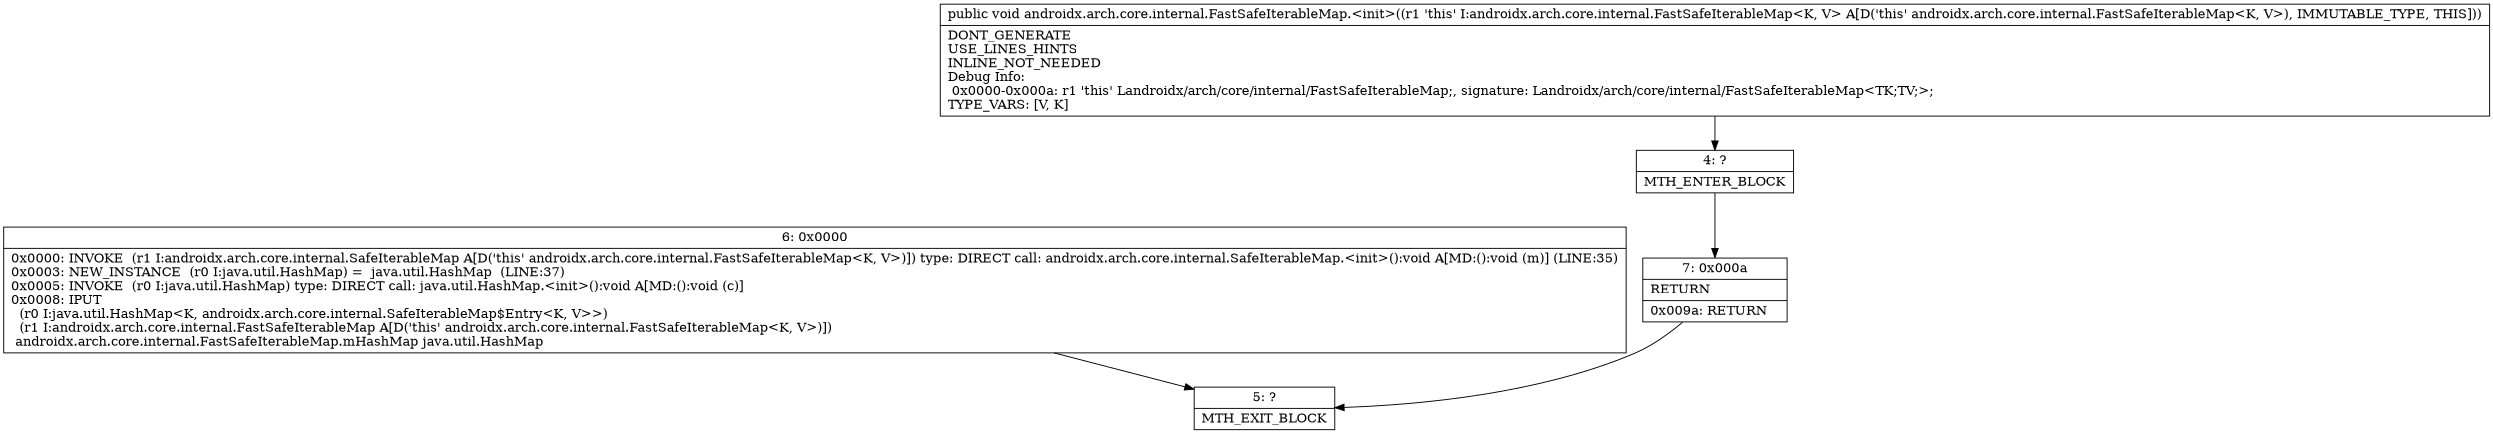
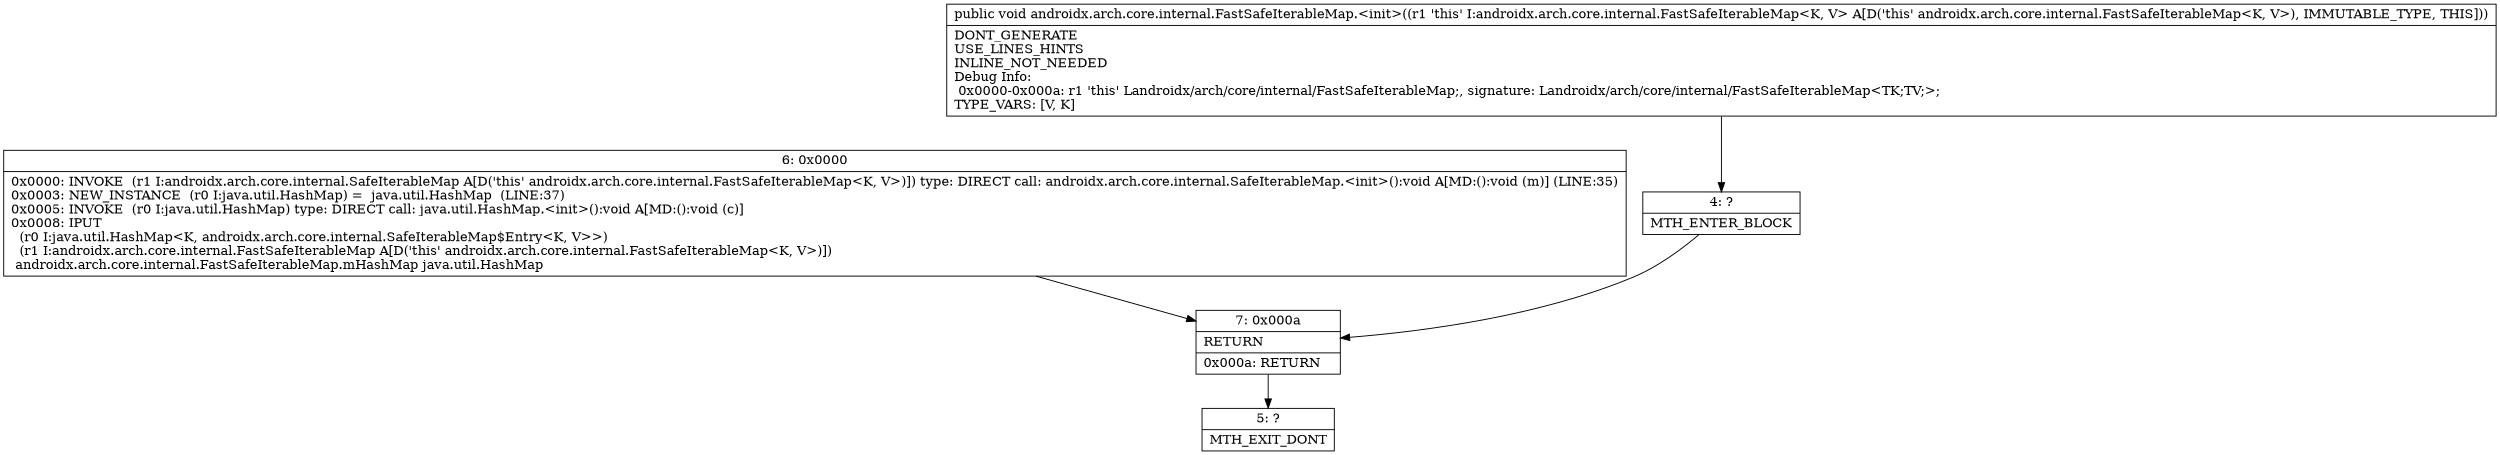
node "7: 0x000a": text "0x009a: RETURN" -> "0x000a: RETURN"
edge "6: 0x0000" -> "5: ?": now "6: 0x0000" -> "7: 0x000a"
node "5: ?": text "MTH_EXIT_BLOCK" -> "MTH_EXIT_DONT"
